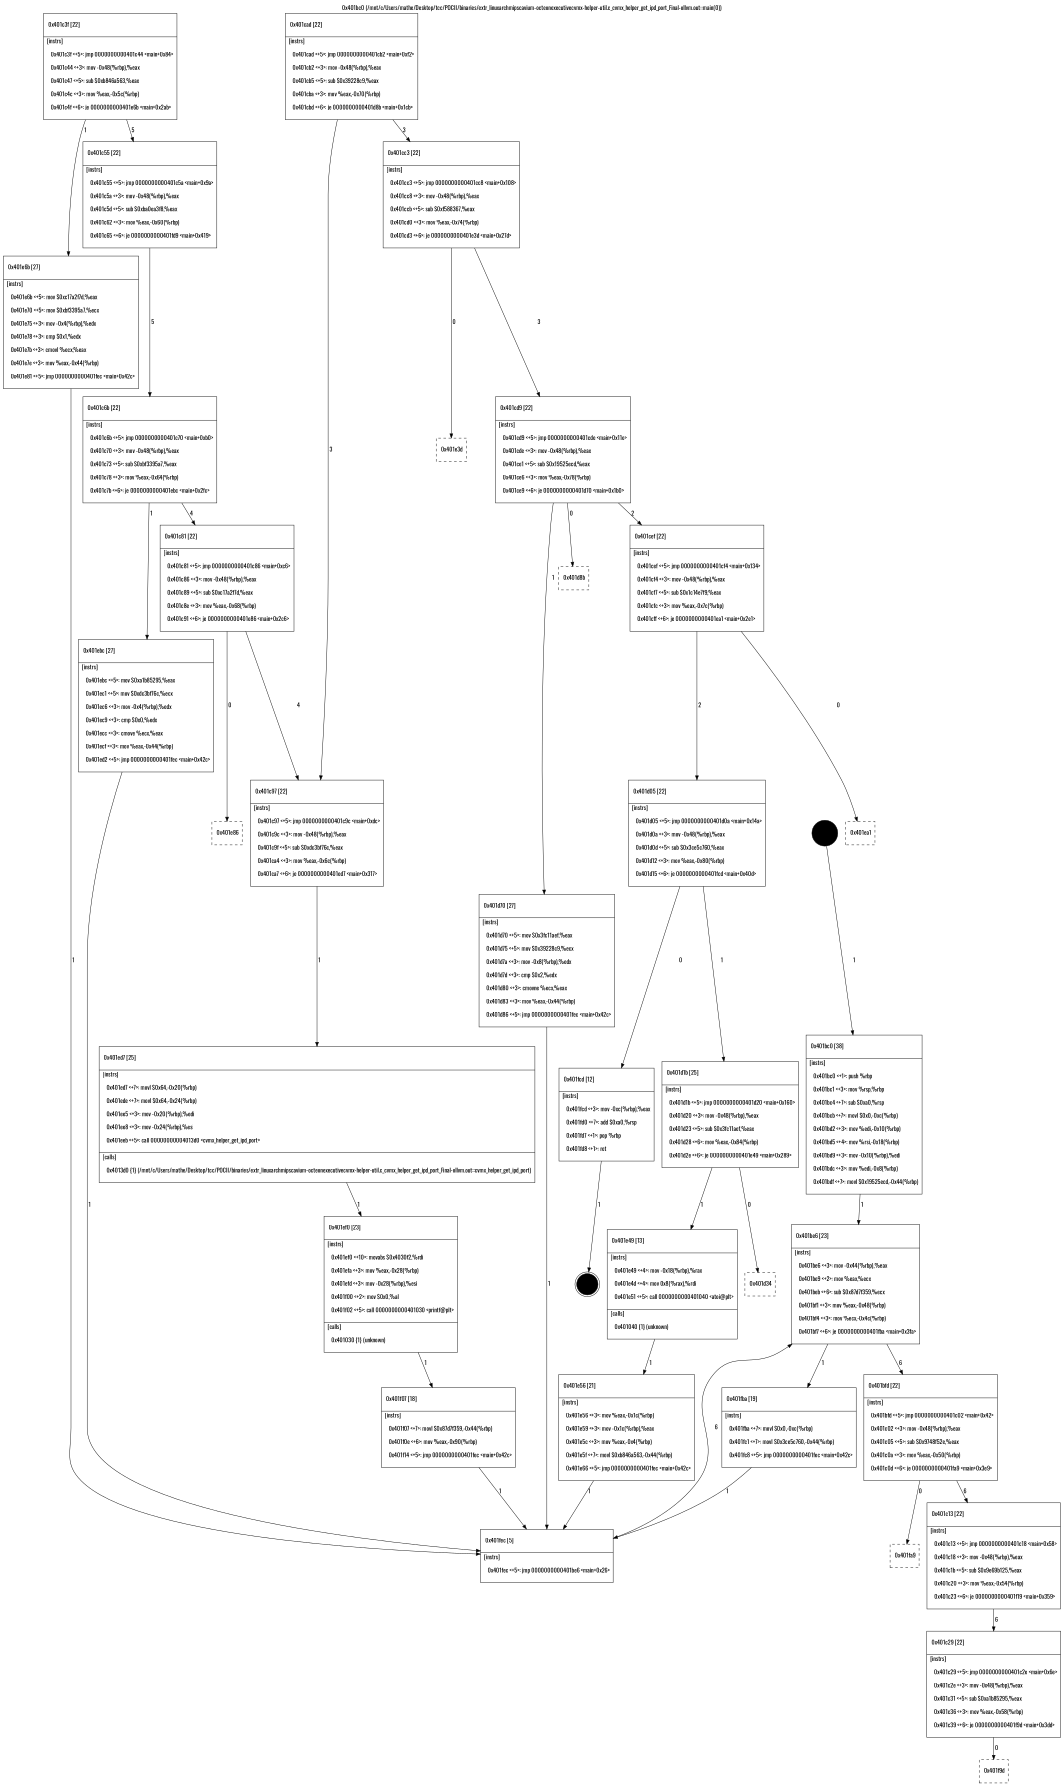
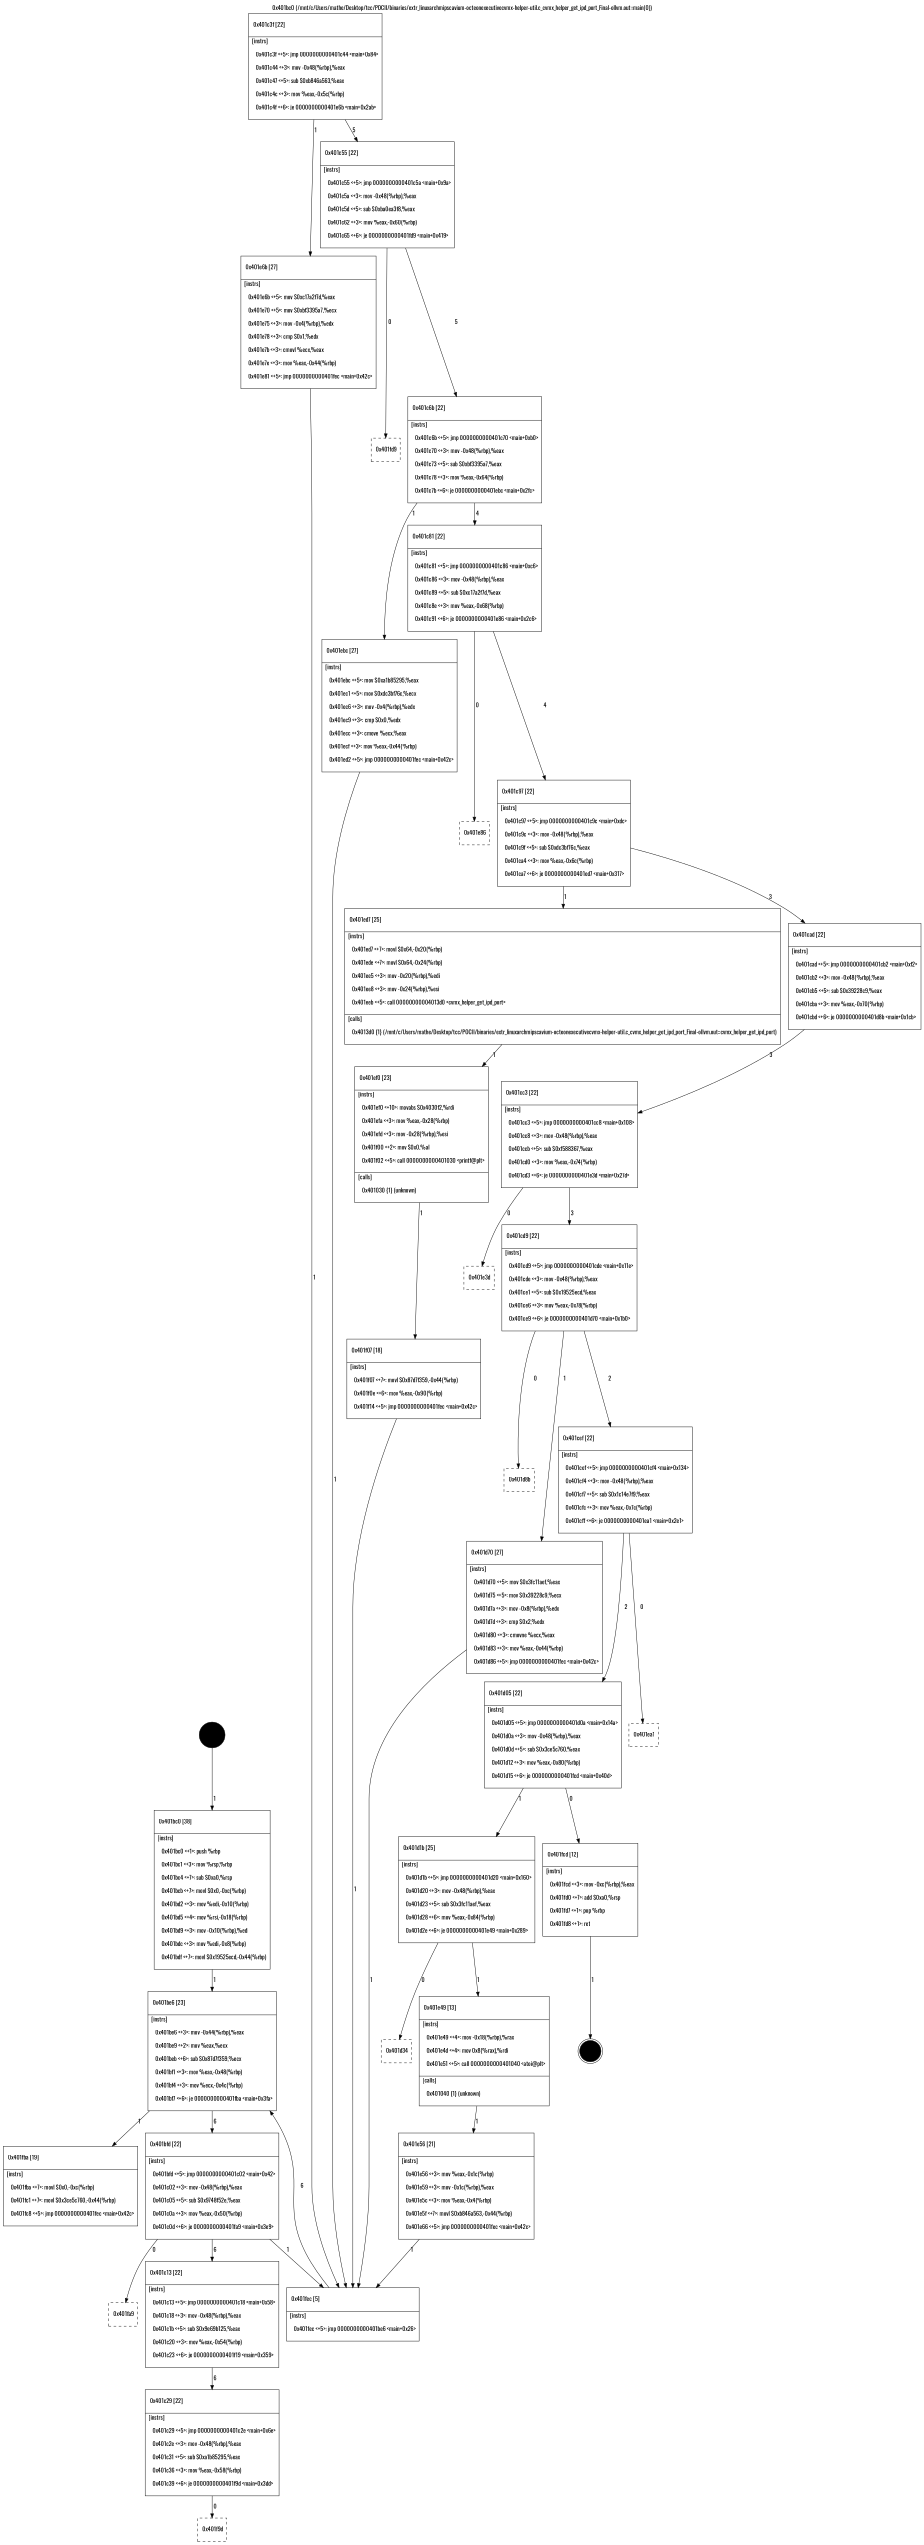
edge "0x401cad [22]" -> "0x401c97 [22]": reversed
node "0x401fd9": added
edge "0x401fba [19]" -> "0x401fec [5]": now "0x401bfd [22]" -> "0x401fec [5]"
